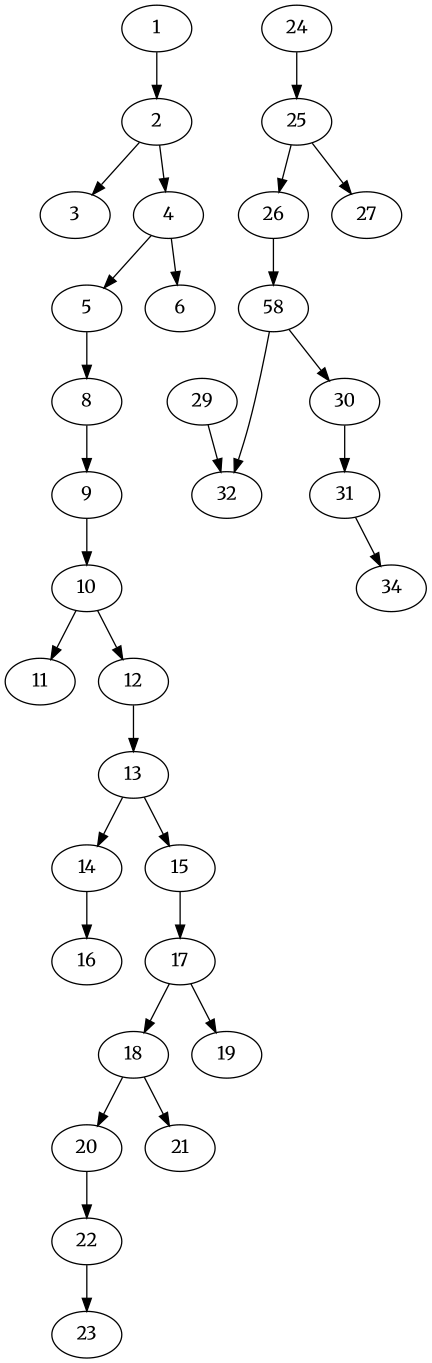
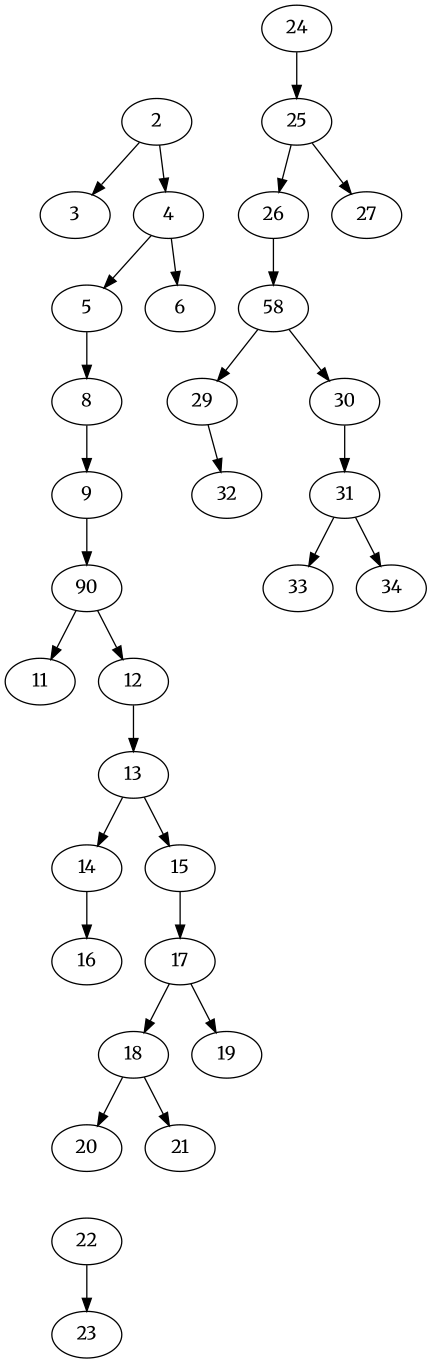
node "1": removed
edge "58" -> "32": now "58" -> "29"
node "10": label "10" -> "90"
node "33": added
edge "20" -> "22": removed
